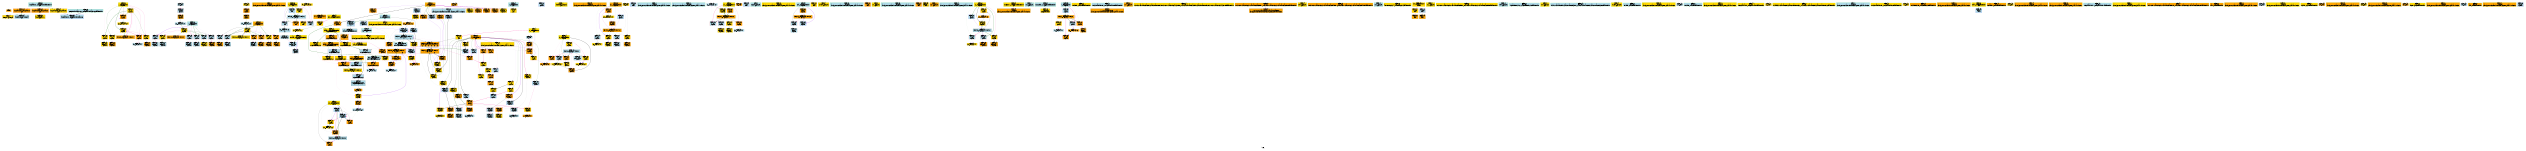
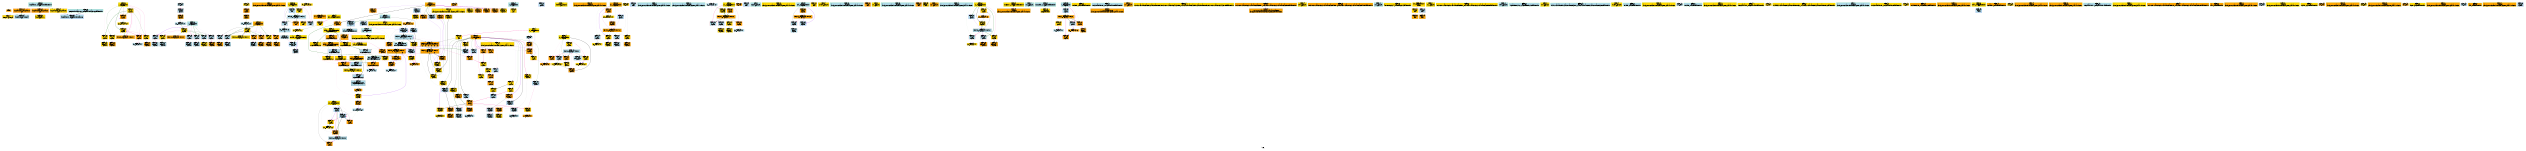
node "NodeID: 85": fillcolor lightblue -> gold
node "NodeID: 136": fillcolor lightblue -> gold
